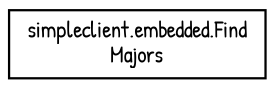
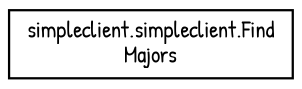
node "simpleclient.embedded.Find Majors": label "simpleclient.embedded.Find Majors" -> "simpleclient.simpleclient.Find Majors"
